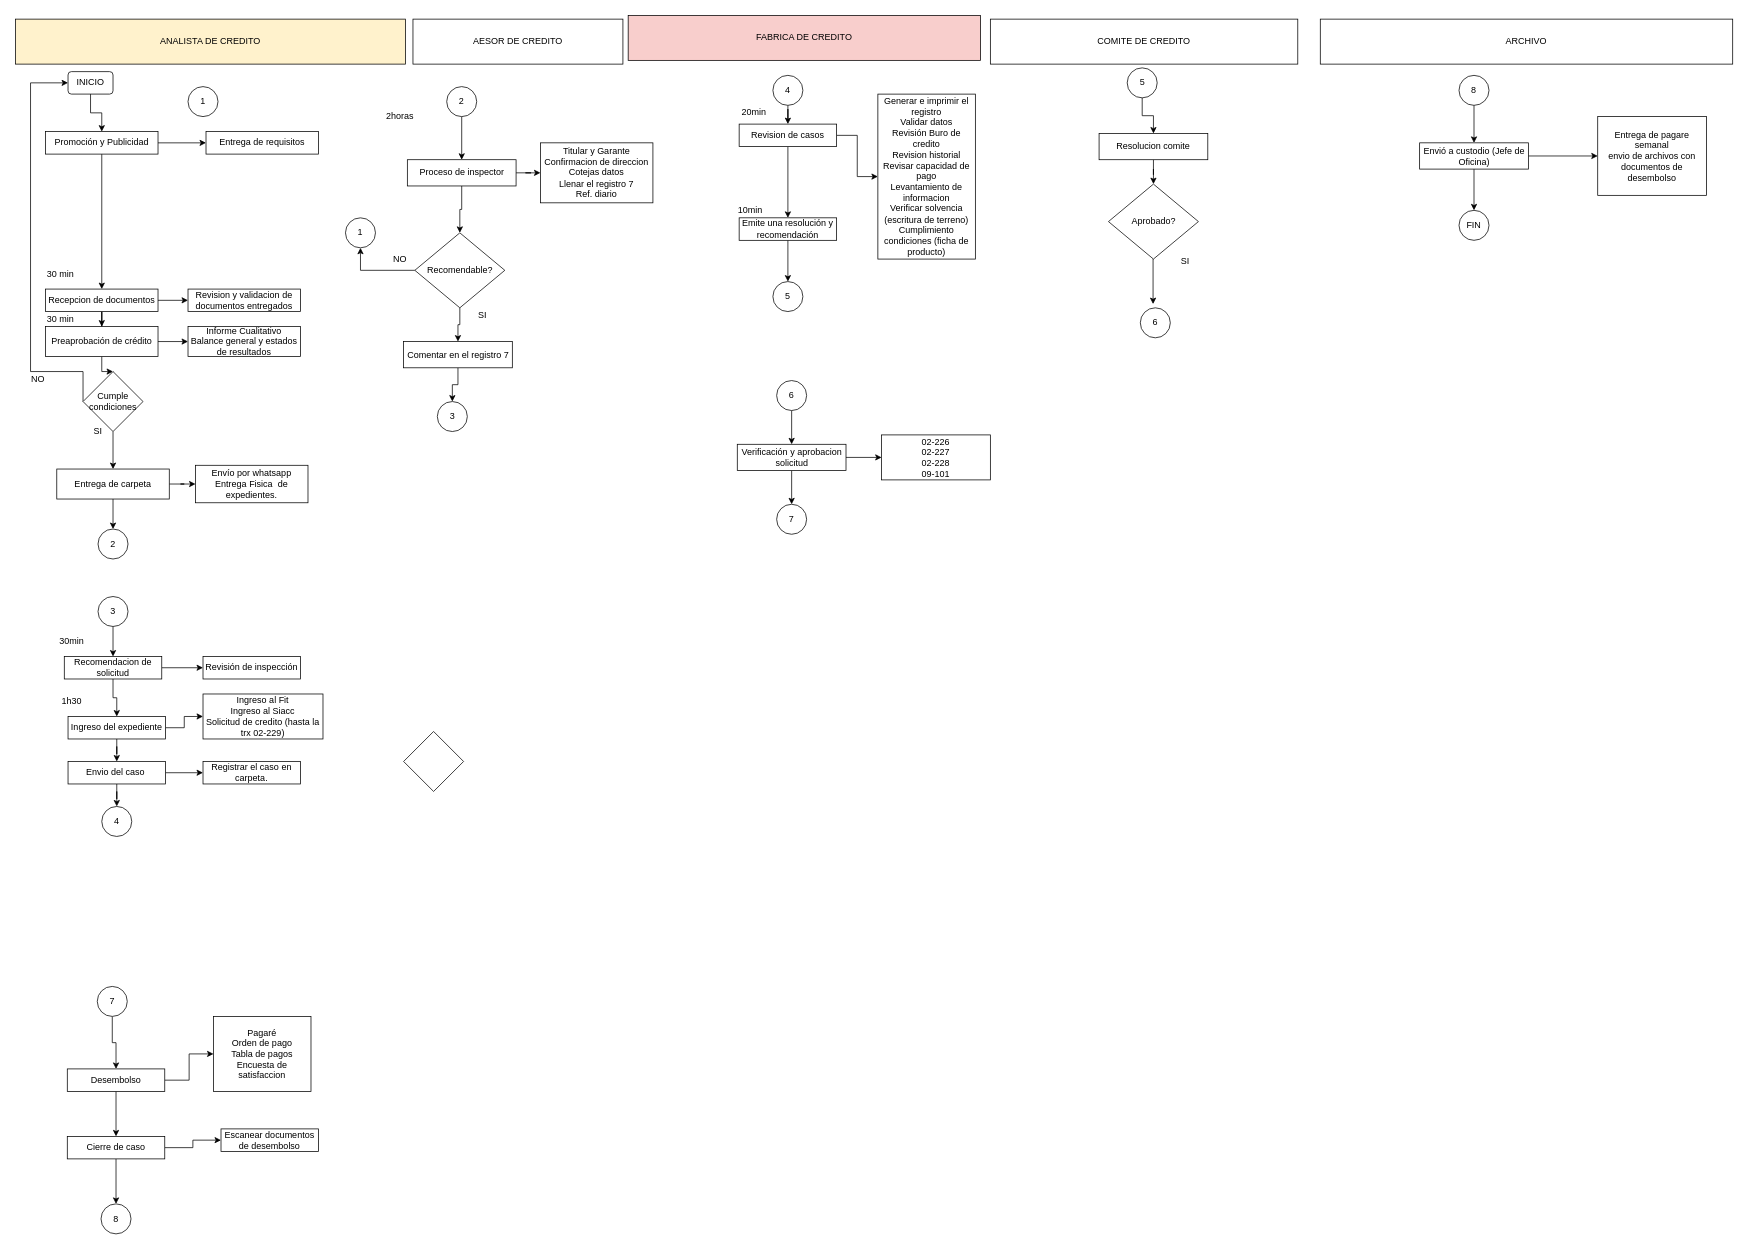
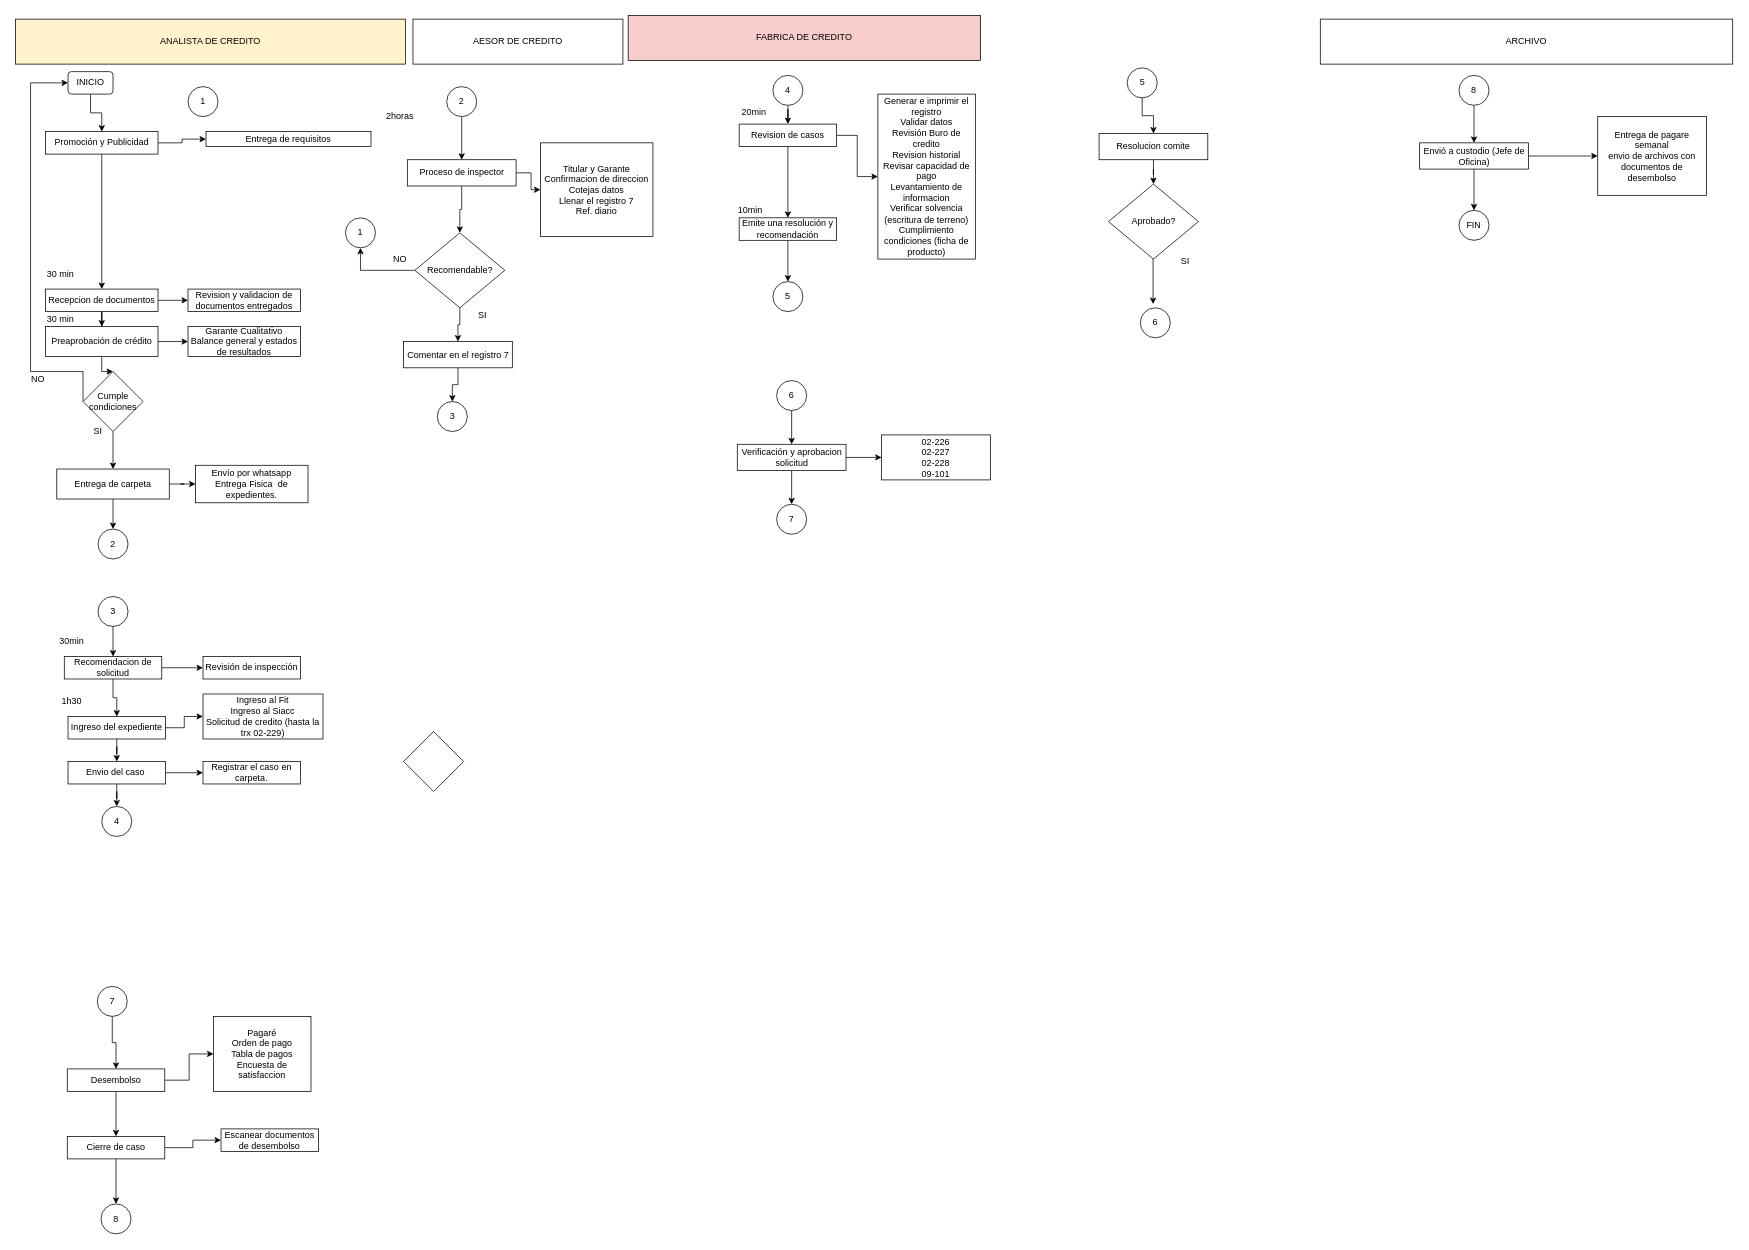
node "COMITE DE CREDITO": removed
node "Entrega de requisitos": size 113x23 -> 165x15
node "Titular y Garante Confirmacion de direccion Cotejas datos Llenar el registro 7 Ref. diario": size 113x60 -> 113x94
node "Informe Cualitativo Balance general y estados de resultados": label "Informe Cualitativo Balance general y estados de resultados" -> "Garante Cualitativo Balance general y estados de resultados"
